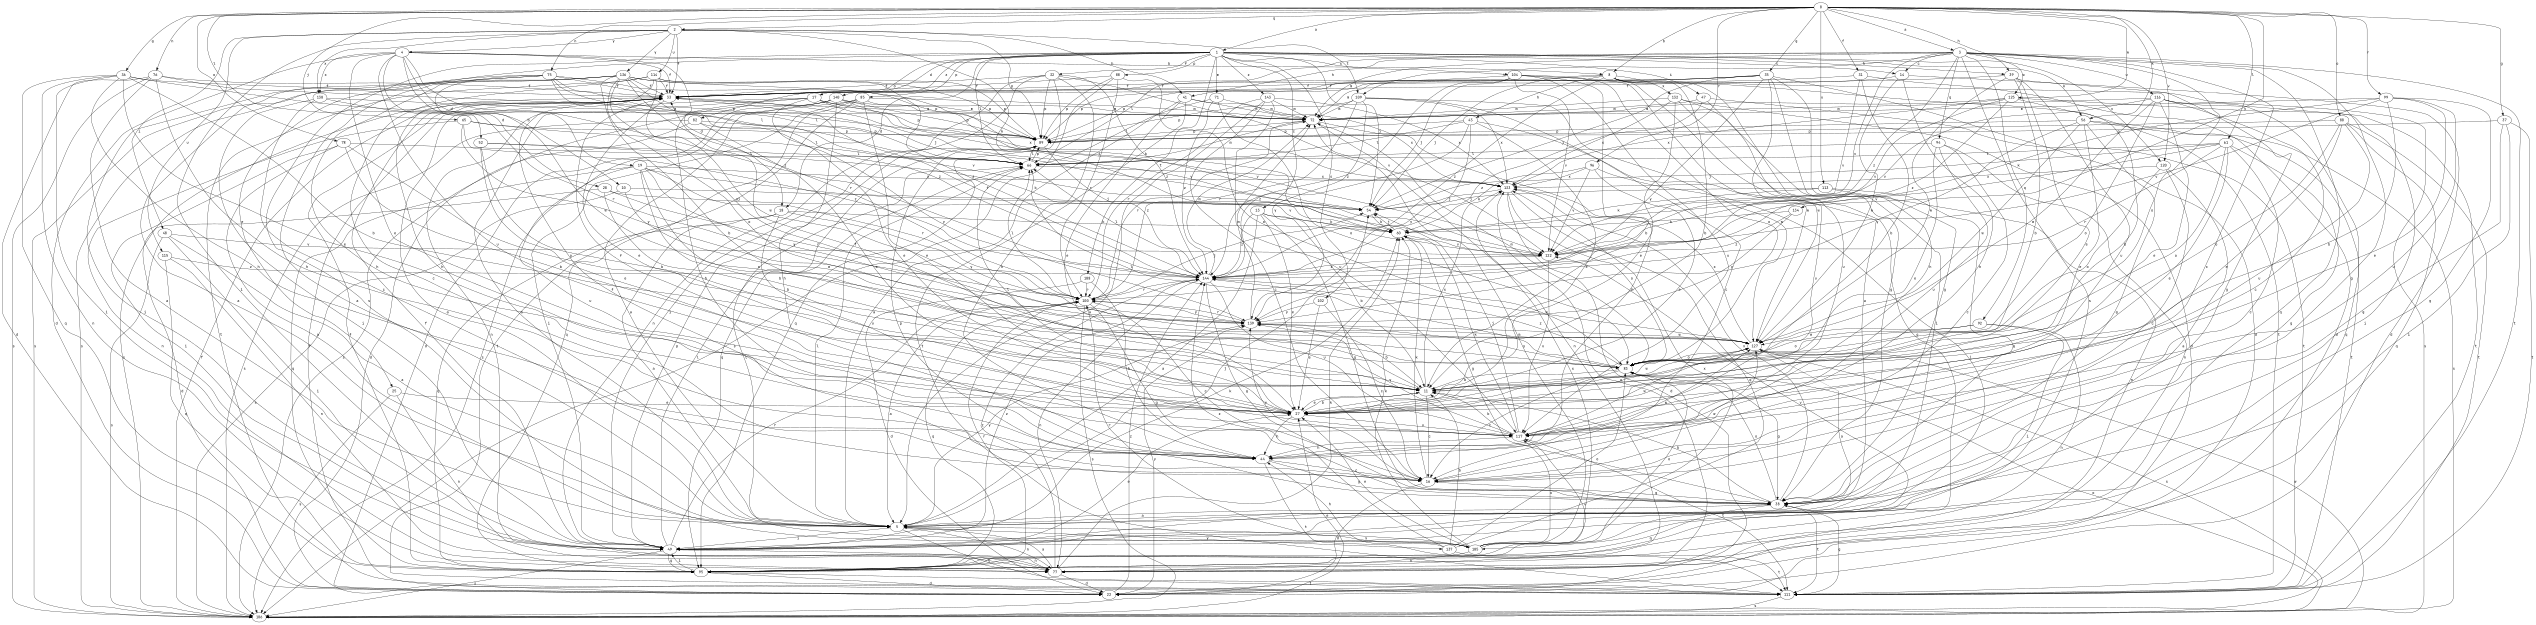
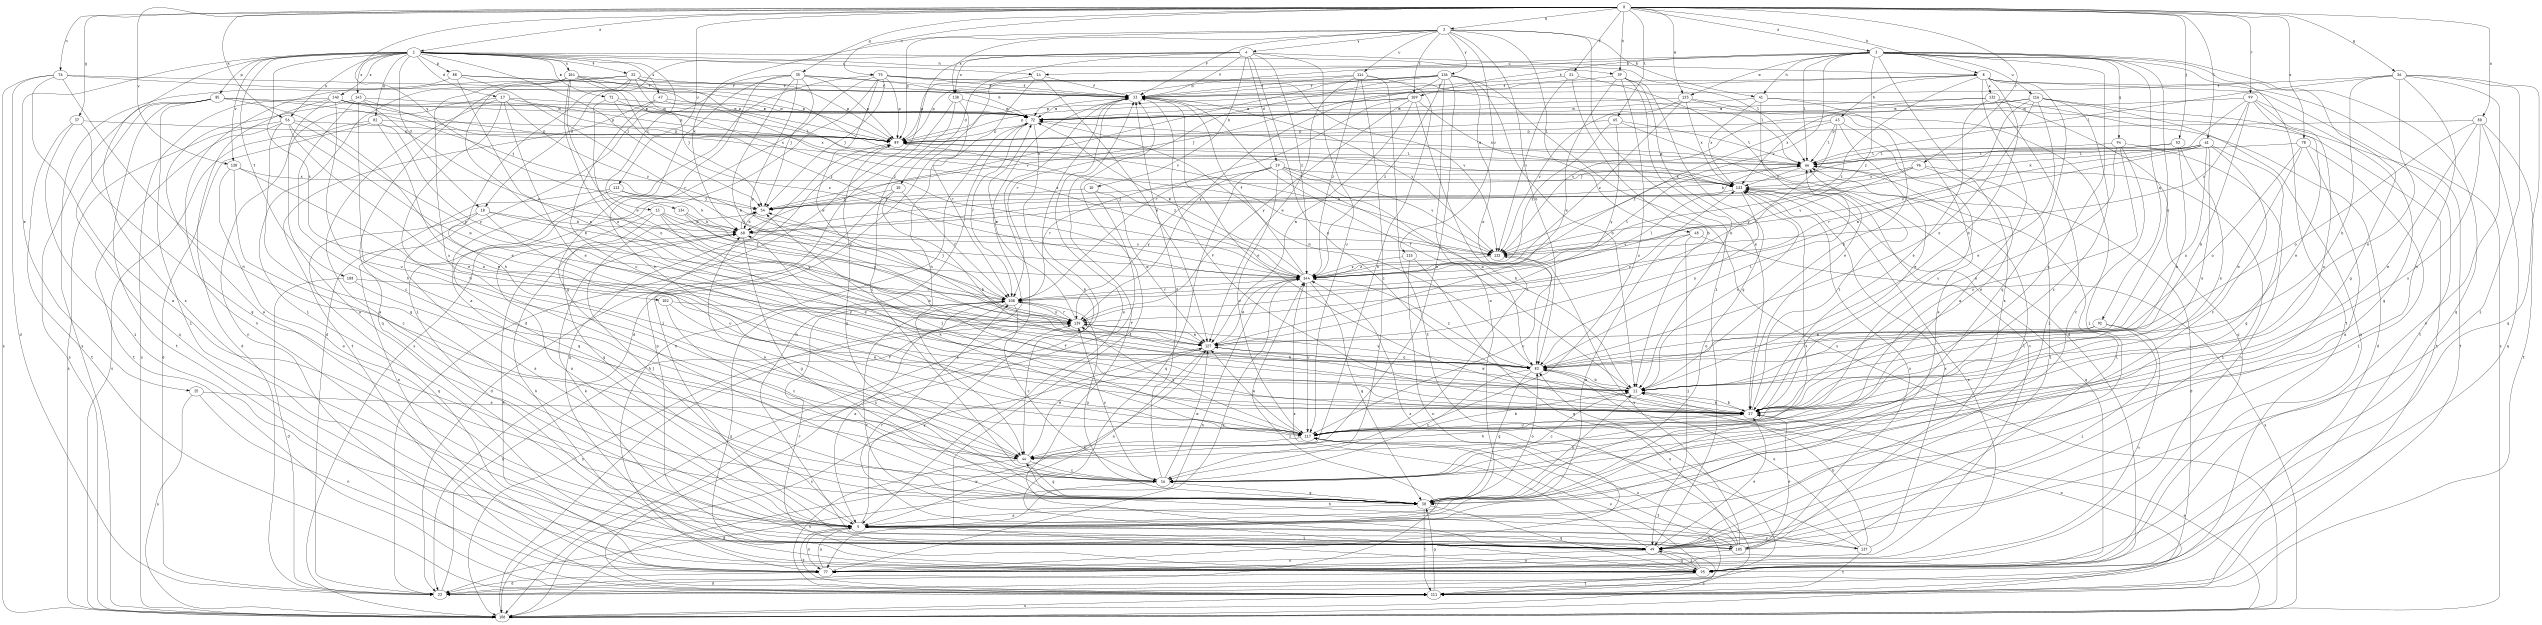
edge "2" -> "83": added, label "o"
